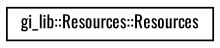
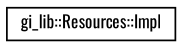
node "gi_lib::Resources::Resources": label "gi_lib::Resources::Resources" -> "gi_lib::Resources::Impl"
